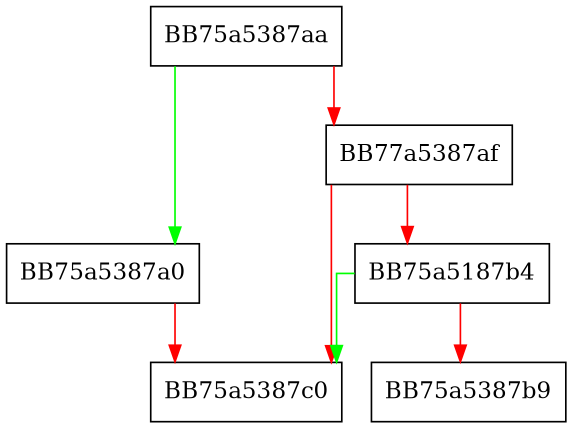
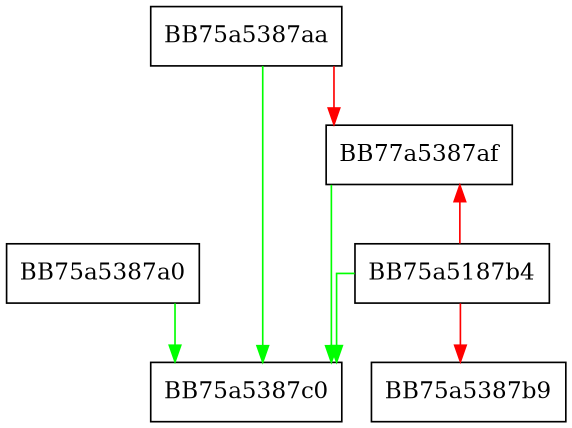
edge "BB75a5387aa" -> "BB75a5387a0": now "BB75a5387aa" -> "BB75a5387c0"
edge "BB77a5387af" -> "BB75a5187b4": reversed
edge "BB77a5387af" -> "BB75a5387c0": color red -> green
edge "BB75a5387a0" -> "BB75a5387c0": color red -> green
